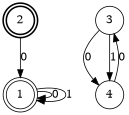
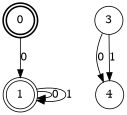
node "2": label "2" -> "0"
edge "4" -> "3": removed, label "0"
